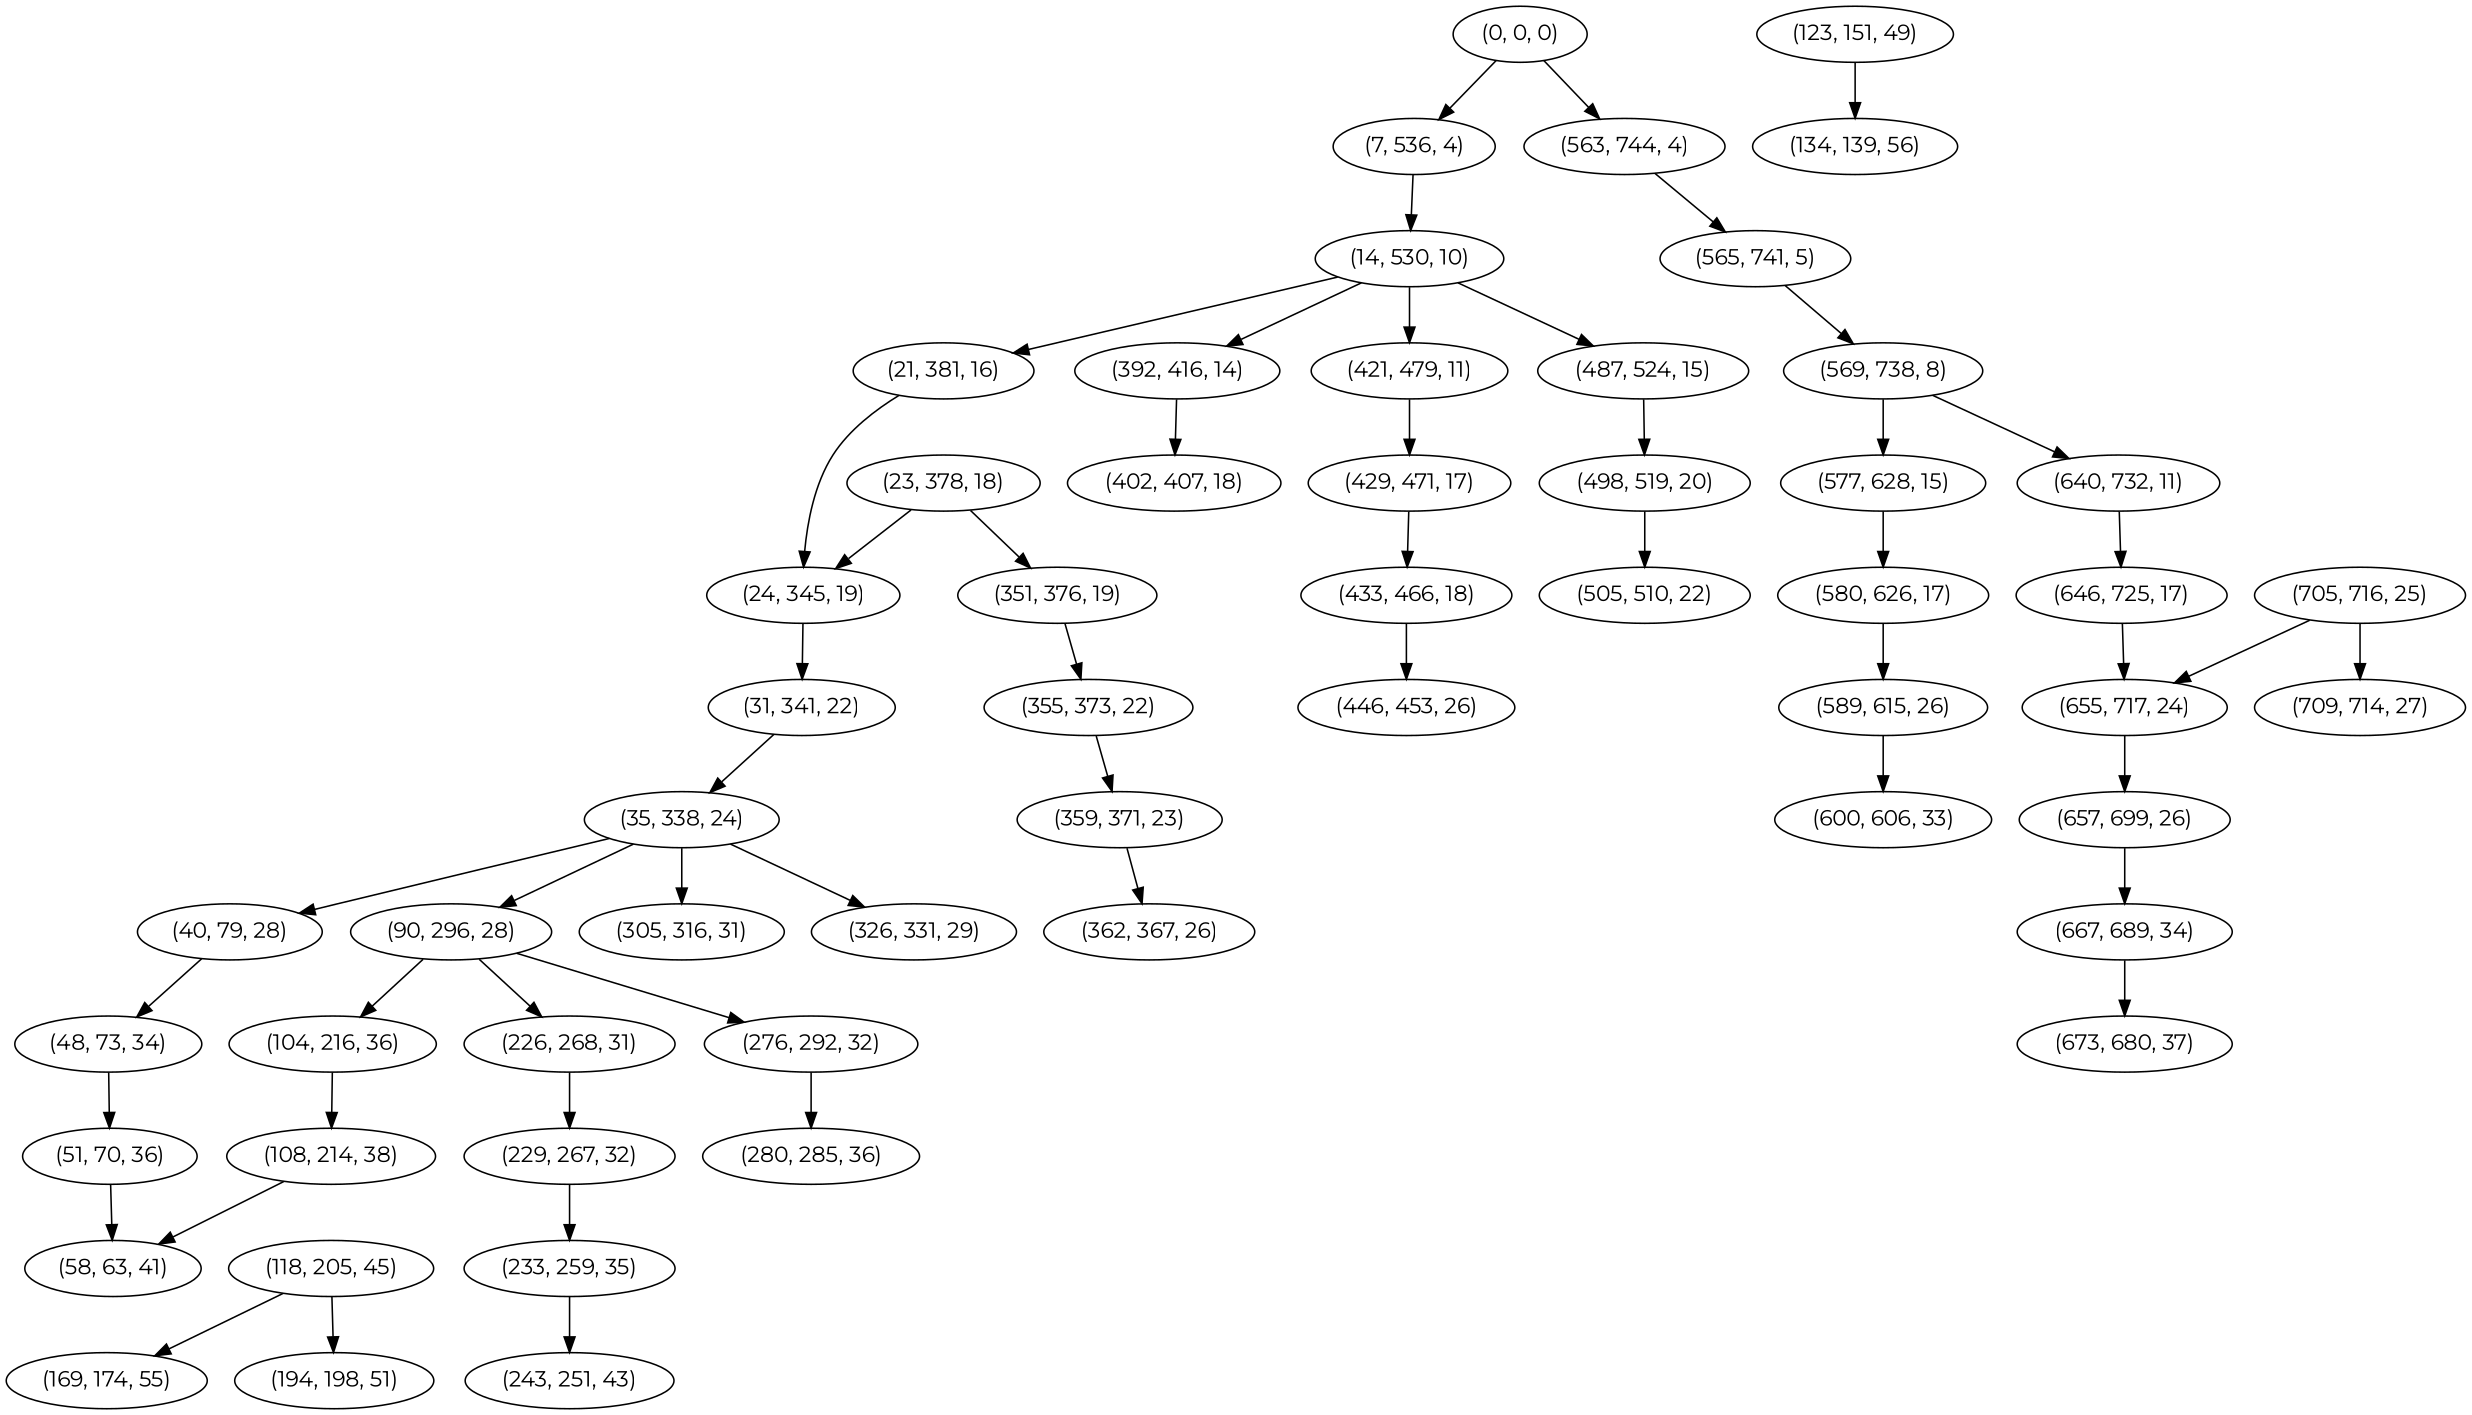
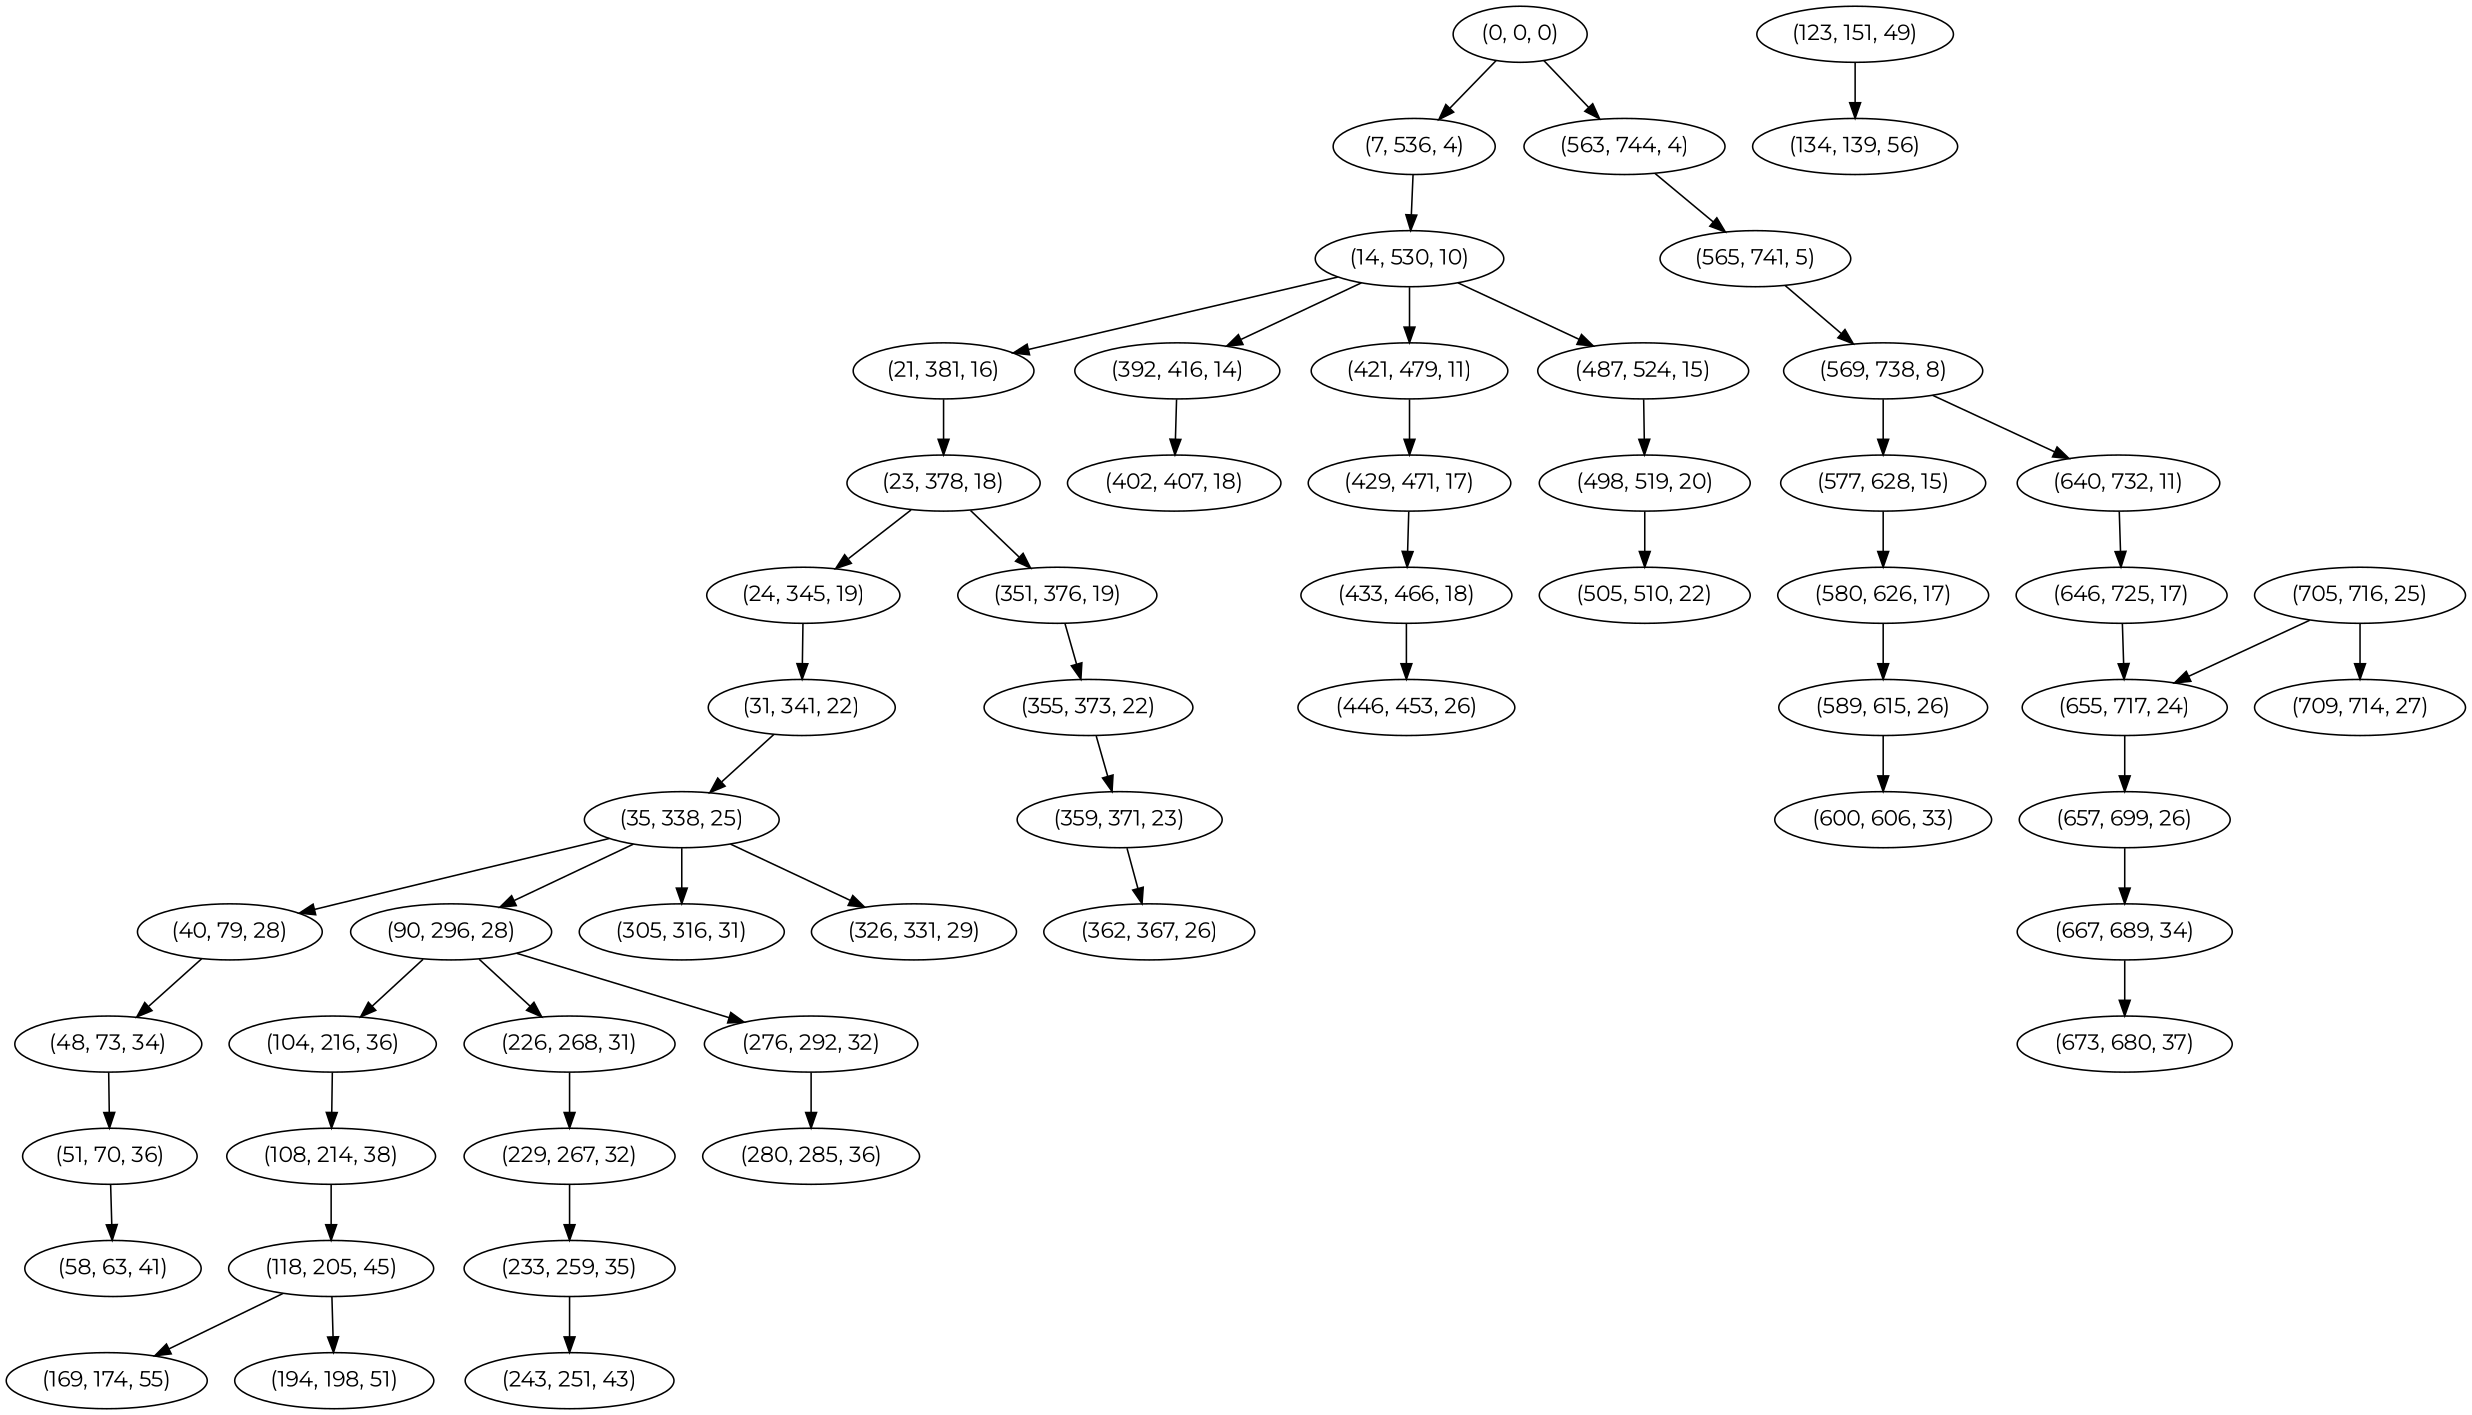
edge "(21, 381, 16)" -> "(24, 345, 19)": now "(21, 381, 16)" -> "(23, 378, 18)"
node "(35, 338, 24)": label "(35, 338, 24)" -> "(35, 338, 25)"
edge "(108, 214, 38)" -> "(58, 63, 41)": now "(108, 214, 38)" -> "(118, 205, 45)"
